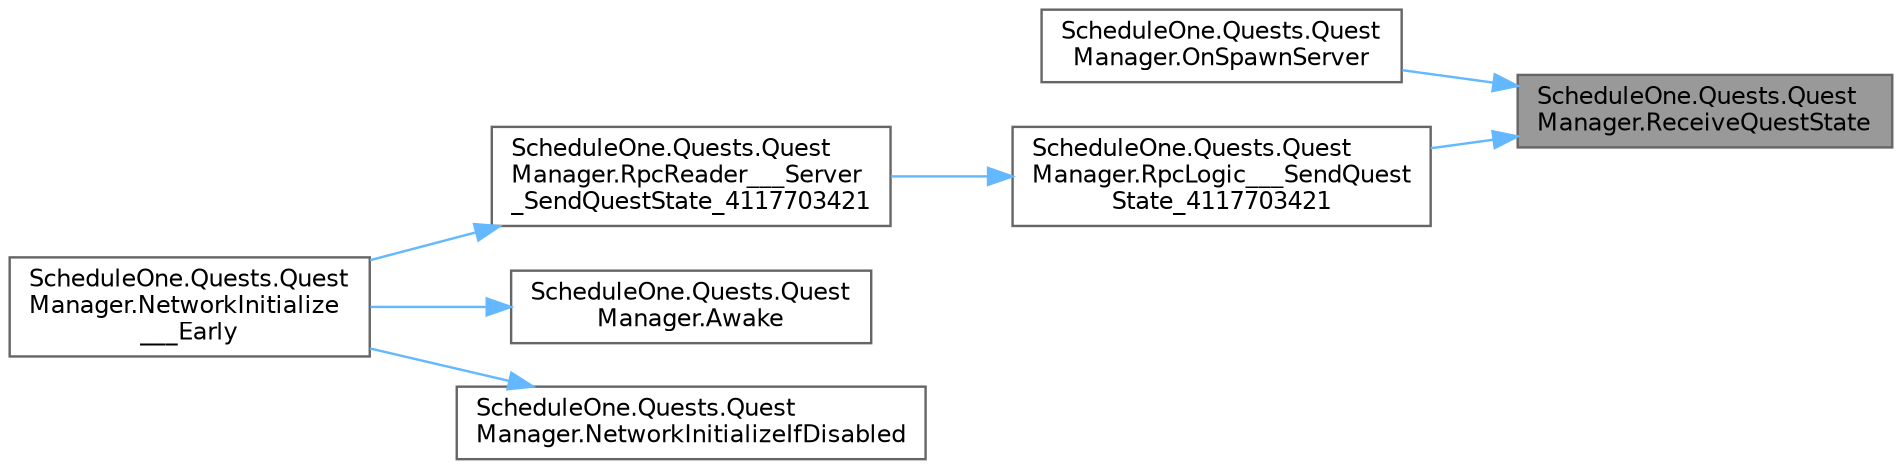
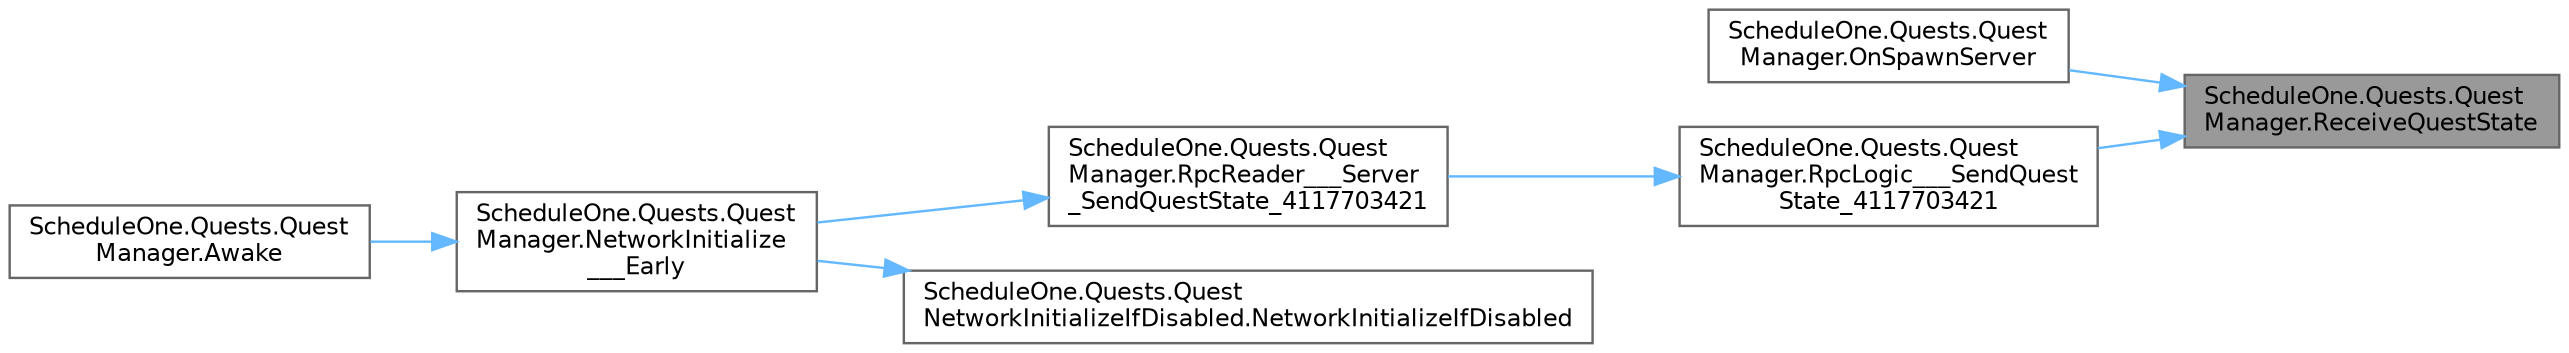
edge "ScheduleOne.Quests.Quest Manager.NetworkInitialize ___Early" -> "ScheduleOne.Quests.Quest Manager.Awake": reversed
node "ScheduleOne.Quests.Quest Manager.NetworkInitializeIfDisabled": label "ScheduleOne.Quests.Quest Manager.NetworkInitializeIfDisabled" -> "ScheduleOne.Quests.Quest NetworkInitializeIfDisabled.NetworkInitializeIfDisabled"
